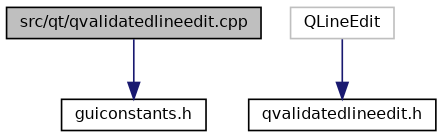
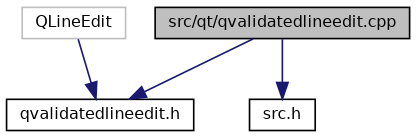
edge "src/qt/qvalidatedlineedit.cpp" -> "qvalidatedlineedit.h": added
node "guiconstants.h": label "guiconstants.h" -> "src.h"
